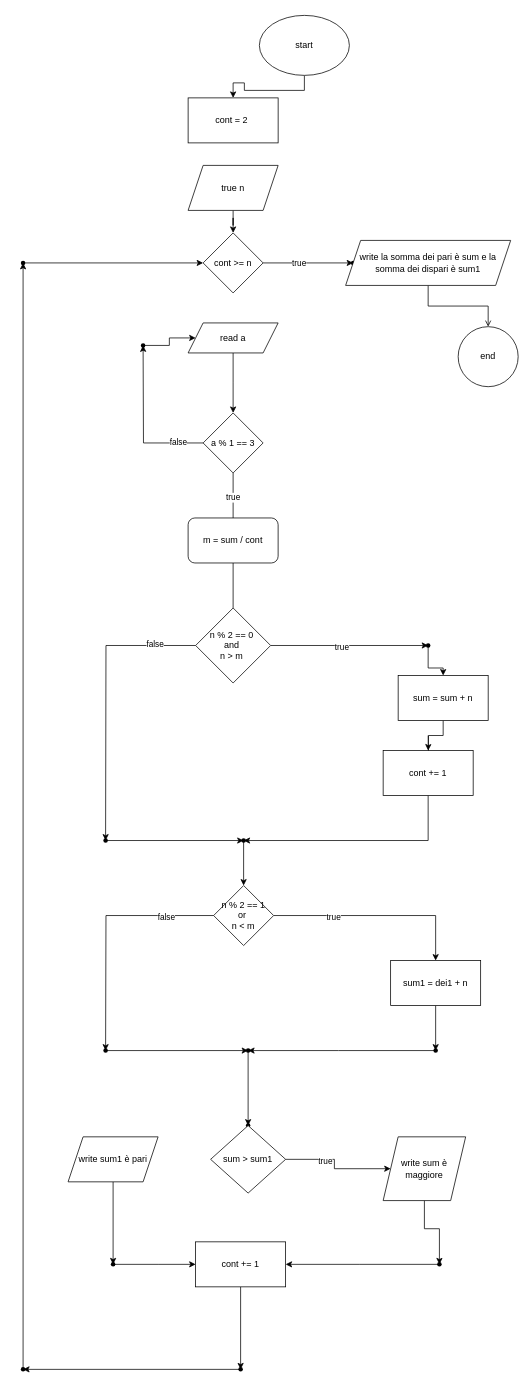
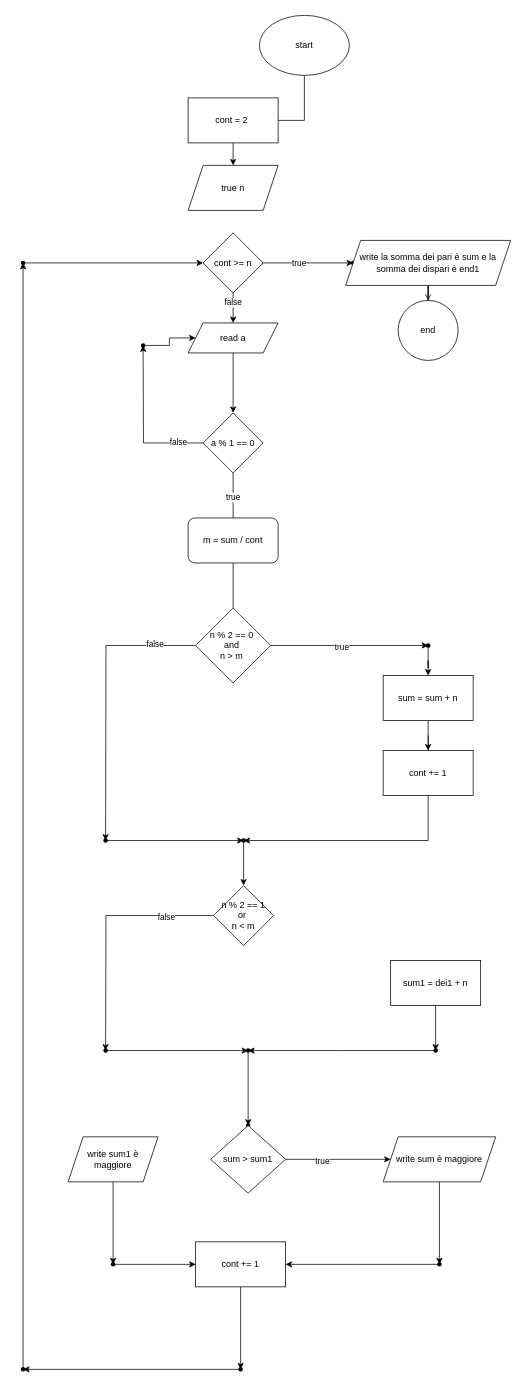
edge "start" -> "cont = 2": now "start" -> "true n"
edge "true n" -> "cont >= n": removed
node "write la somma dei pari è sum e la somma dei dispari è sum1": label "write la somma dei pari è sum e la somma dei dispari è sum1" -> "write la somma dei pari è sum e la somma dei dispari è end1"
edge "cont >= n" -> "read a": added, label "false"
node "end": moved (488, 357) -> (428, 330)
node "a % 1 == 3": label "a % 1 == 3" -> "a % 1 == 0"
node "sum = sum + n": moved (443, 698) -> (428, 698)
edge "n % 2 == 1 or n < m" -> "sum1 = dei1 + n": removed, label "true"
node "write sum1 è pari": label "write sum1 è pari" -> "write sum1 è maggiore"
node "write sum è maggiore": size 83x64 -> 113x45
